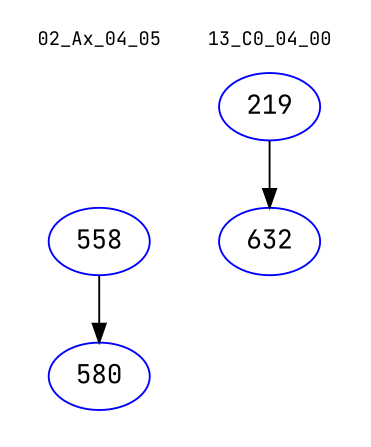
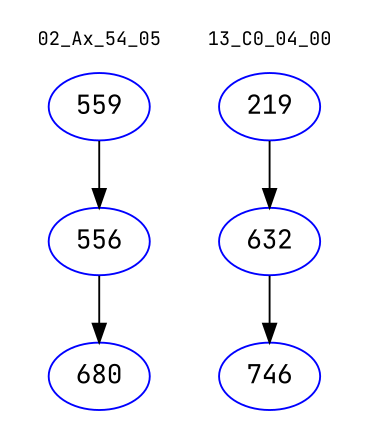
cluster "02_Ax_04_05": label "02_Ax_04_05" -> "02_Ax_54_05"
node "559": added
node "558": label "558" -> "556"
node "580": label "580" -> "680"
node "746": added
